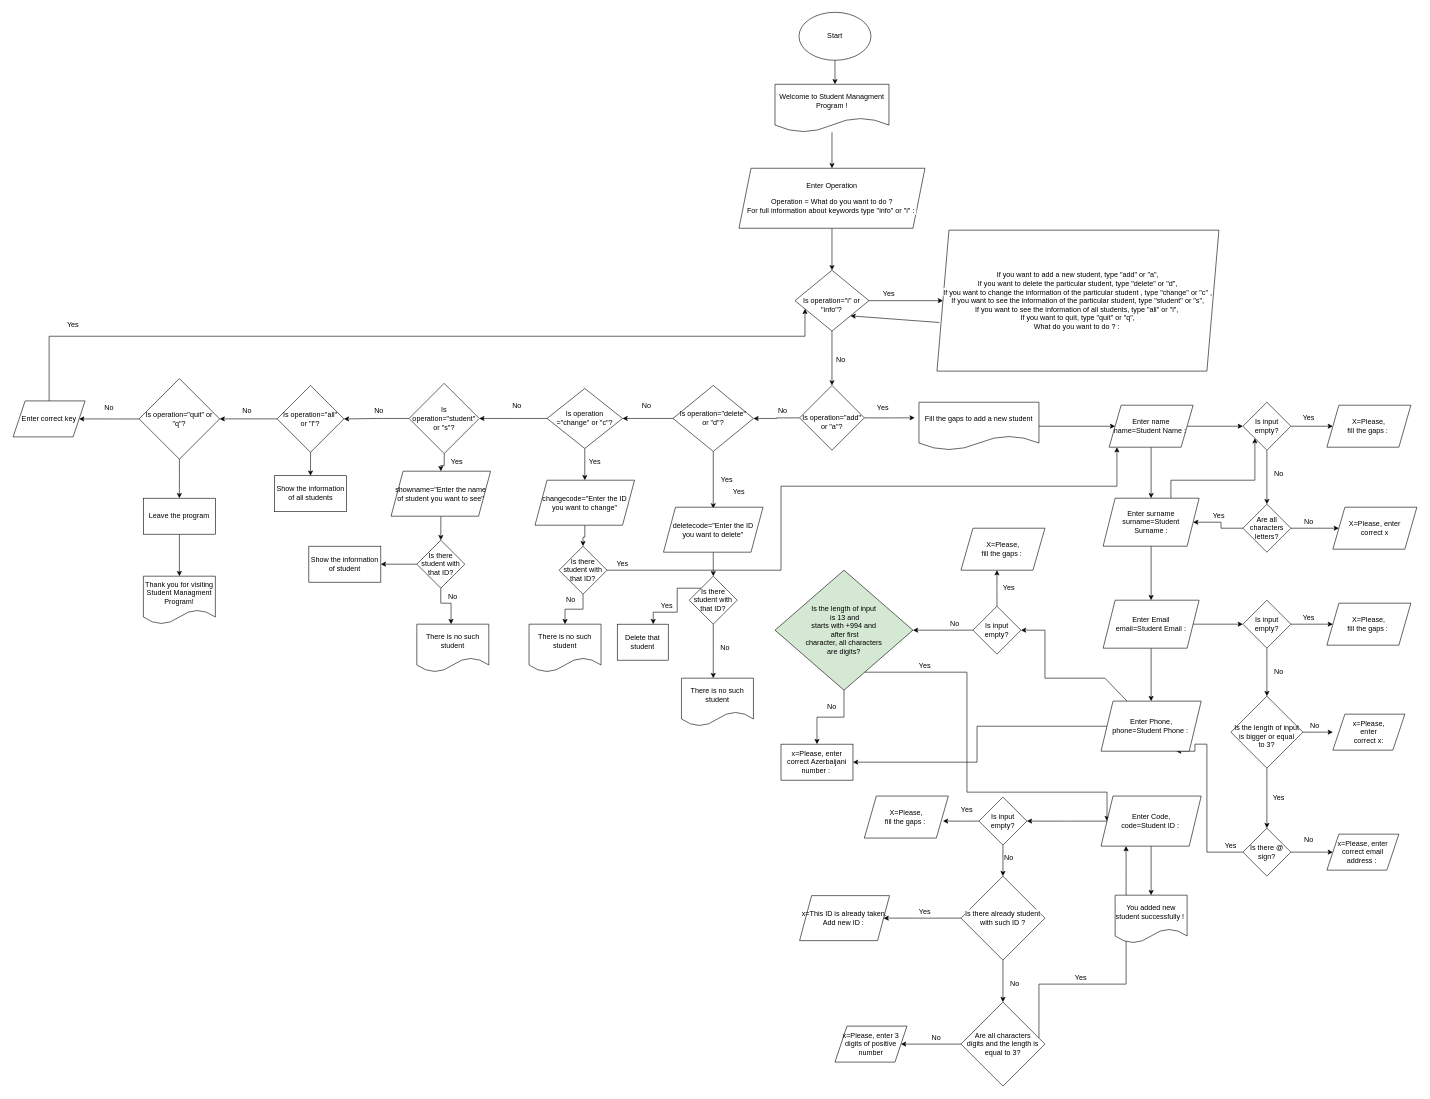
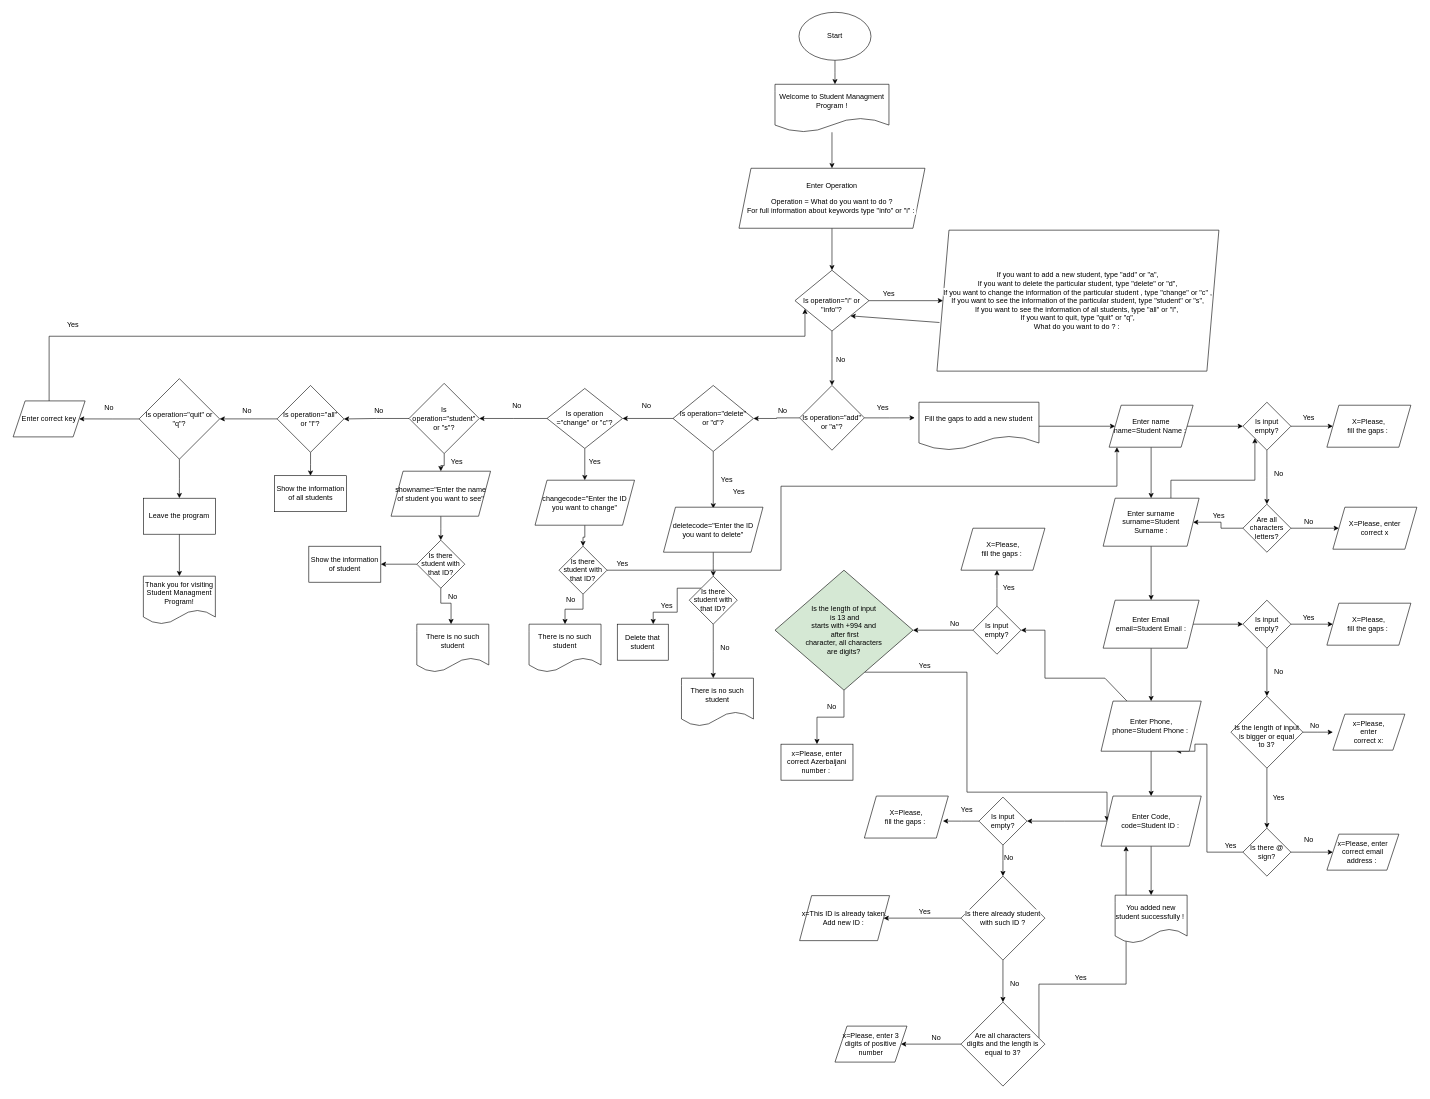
edge "Enter Phone, phone=Student Phone :" -> "x=Please, enter correct Azerbaijani number :": now "Enter Phone, phone=Student Phone :" -> "Enter Code, code=Student ID :"
